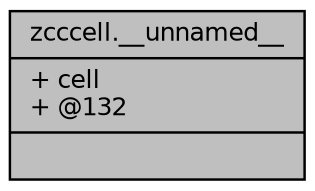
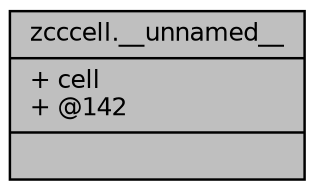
node "zcccell.__unnamed__": text "+ @132" -> "+ @142"
